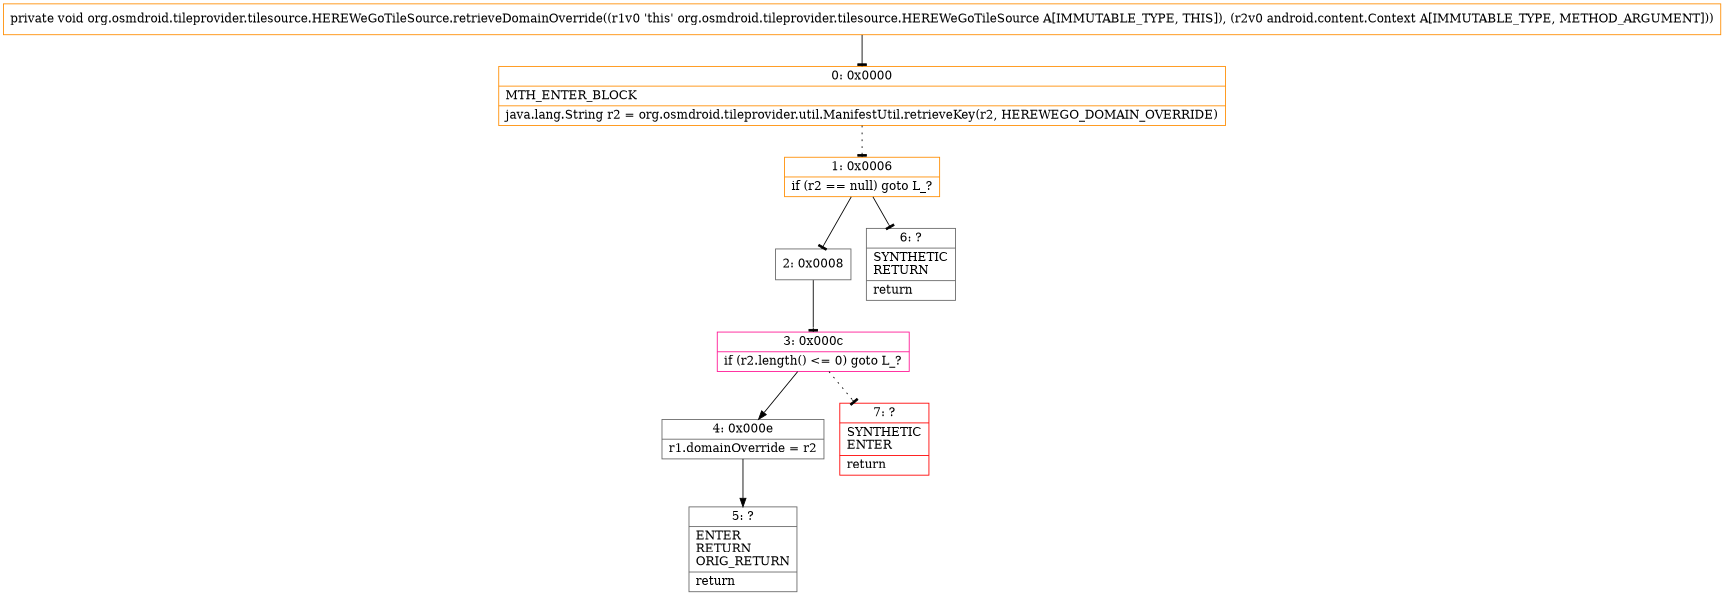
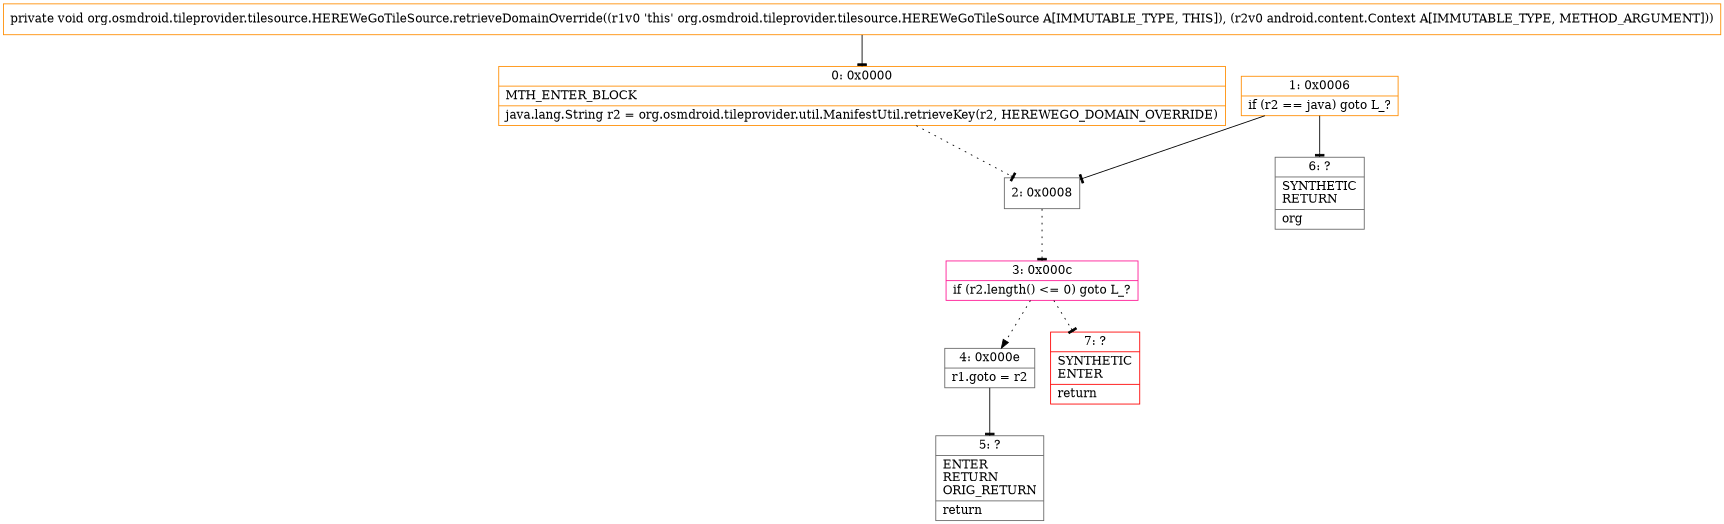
edge "0: 0x0000" -> "1: 0x0006": now "0: 0x0000" -> "2: 0x0008"
node "1: 0x0006": text "if (r2 == null) goto L_?" -> "if (r2 == java) goto L_?"
node "6: ?": text "return" -> "org"
edge "2: 0x0008" -> "3: 0x000c": style solid -> dotted
edge "3: 0x000c" -> "4: 0x000e": style solid -> dotted
node "4: 0x000e": text "r1.domainOverride = r2" -> "r1.goto = r2"
edge "4: 0x000e" -> "5: ?": arrowhead normal -> tee
